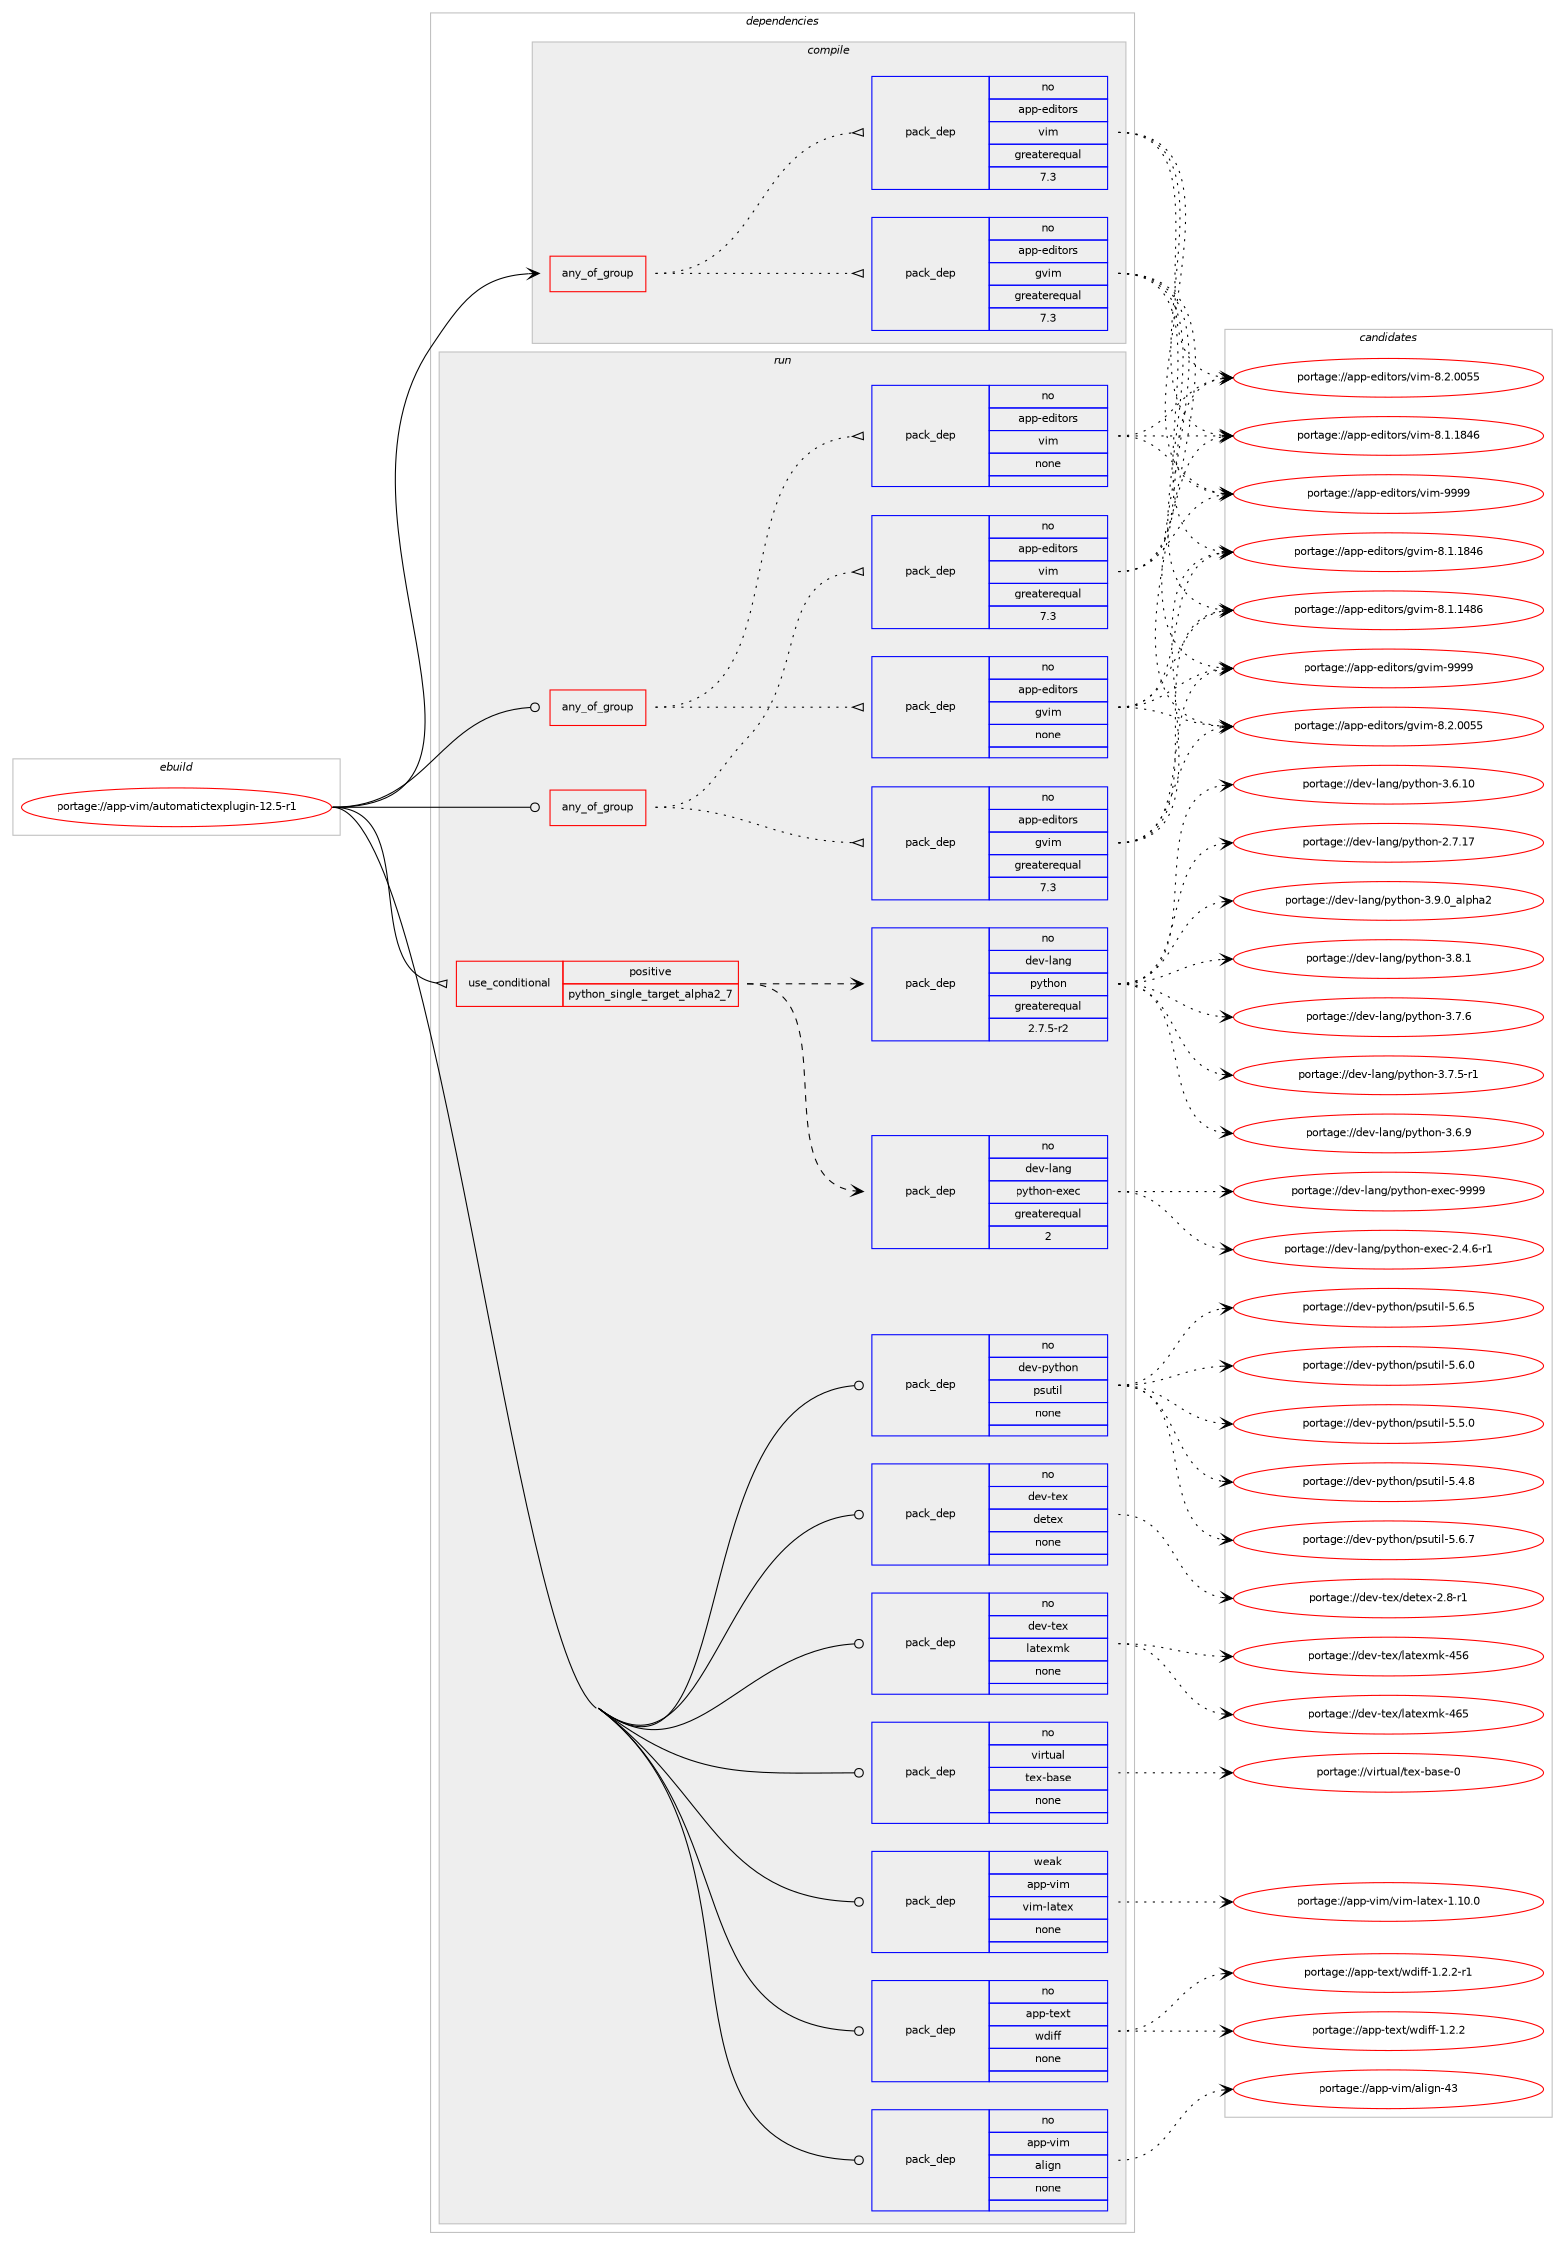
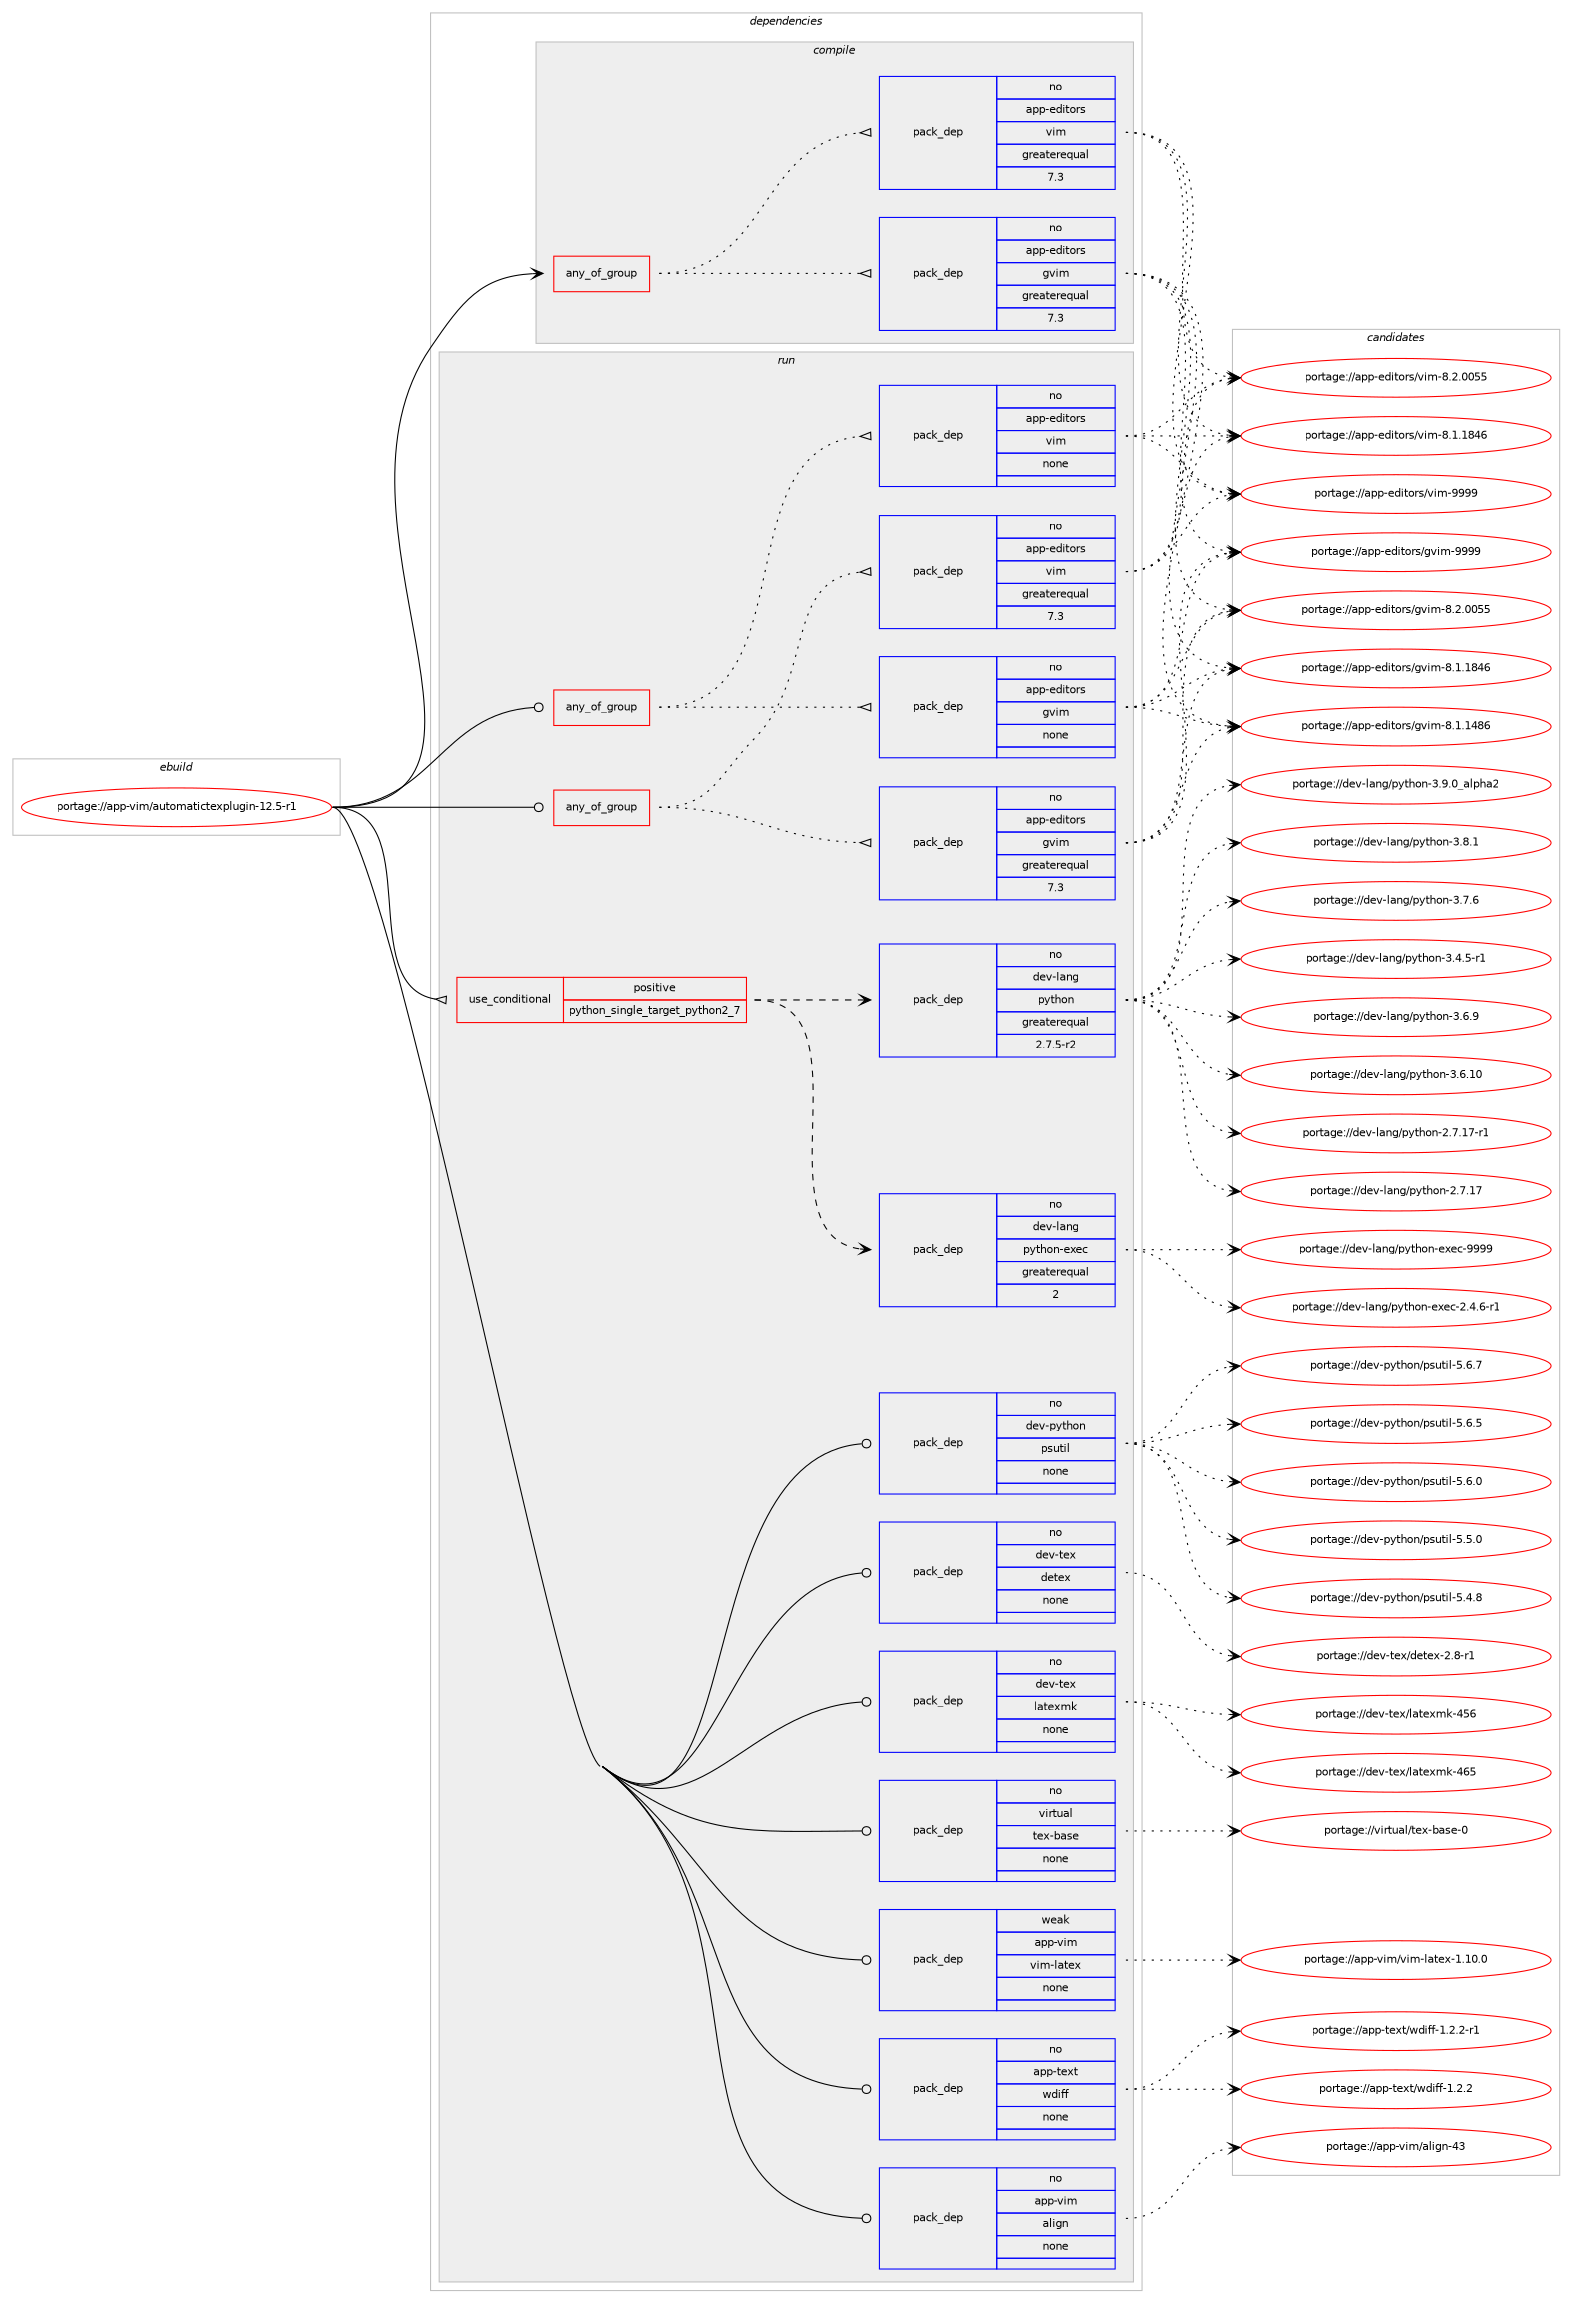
node "use_conditional": text "python_single_target_alpha2_7" -> "python_single_target_python2_7"
node "portage://dev-lang/python-3.7.5-r1": label "portage://dev-lang/python-3.7.5-r1" -> "portage://dev-lang/python-3.4.5-r1"
node "portage://dev-lang/python-2.7.17-r1": added
